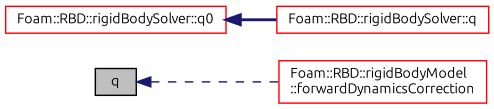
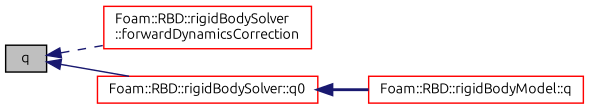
node "Foam::RBD::rigidBodySolver::q": label "Foam::RBD::rigidBodySolver::q" -> "Foam::RBD::rigidBodyModel::q"
edge "Foam::RBD::rigidBodySolver::q0" -> "q": added
node "Foam::RBD::rigidBodyModel ::forwardDynamicsCorrection": label "Foam::RBD::rigidBodyModel ::forwardDynamicsCorrection" -> "Foam::RBD::rigidBodySolver ::forwardDynamicsCorrection"
